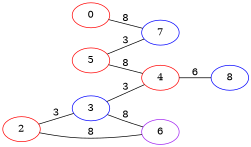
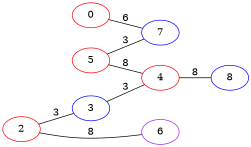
edge "0" -- "7": label "8" -> "6"
edge "4" -- "8": label "6" -> "8"
edge "3" -- "6": removed, label "8"
